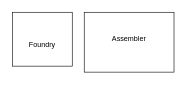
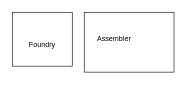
node "Assembler": moved (129, 39) -> (114, 39)
